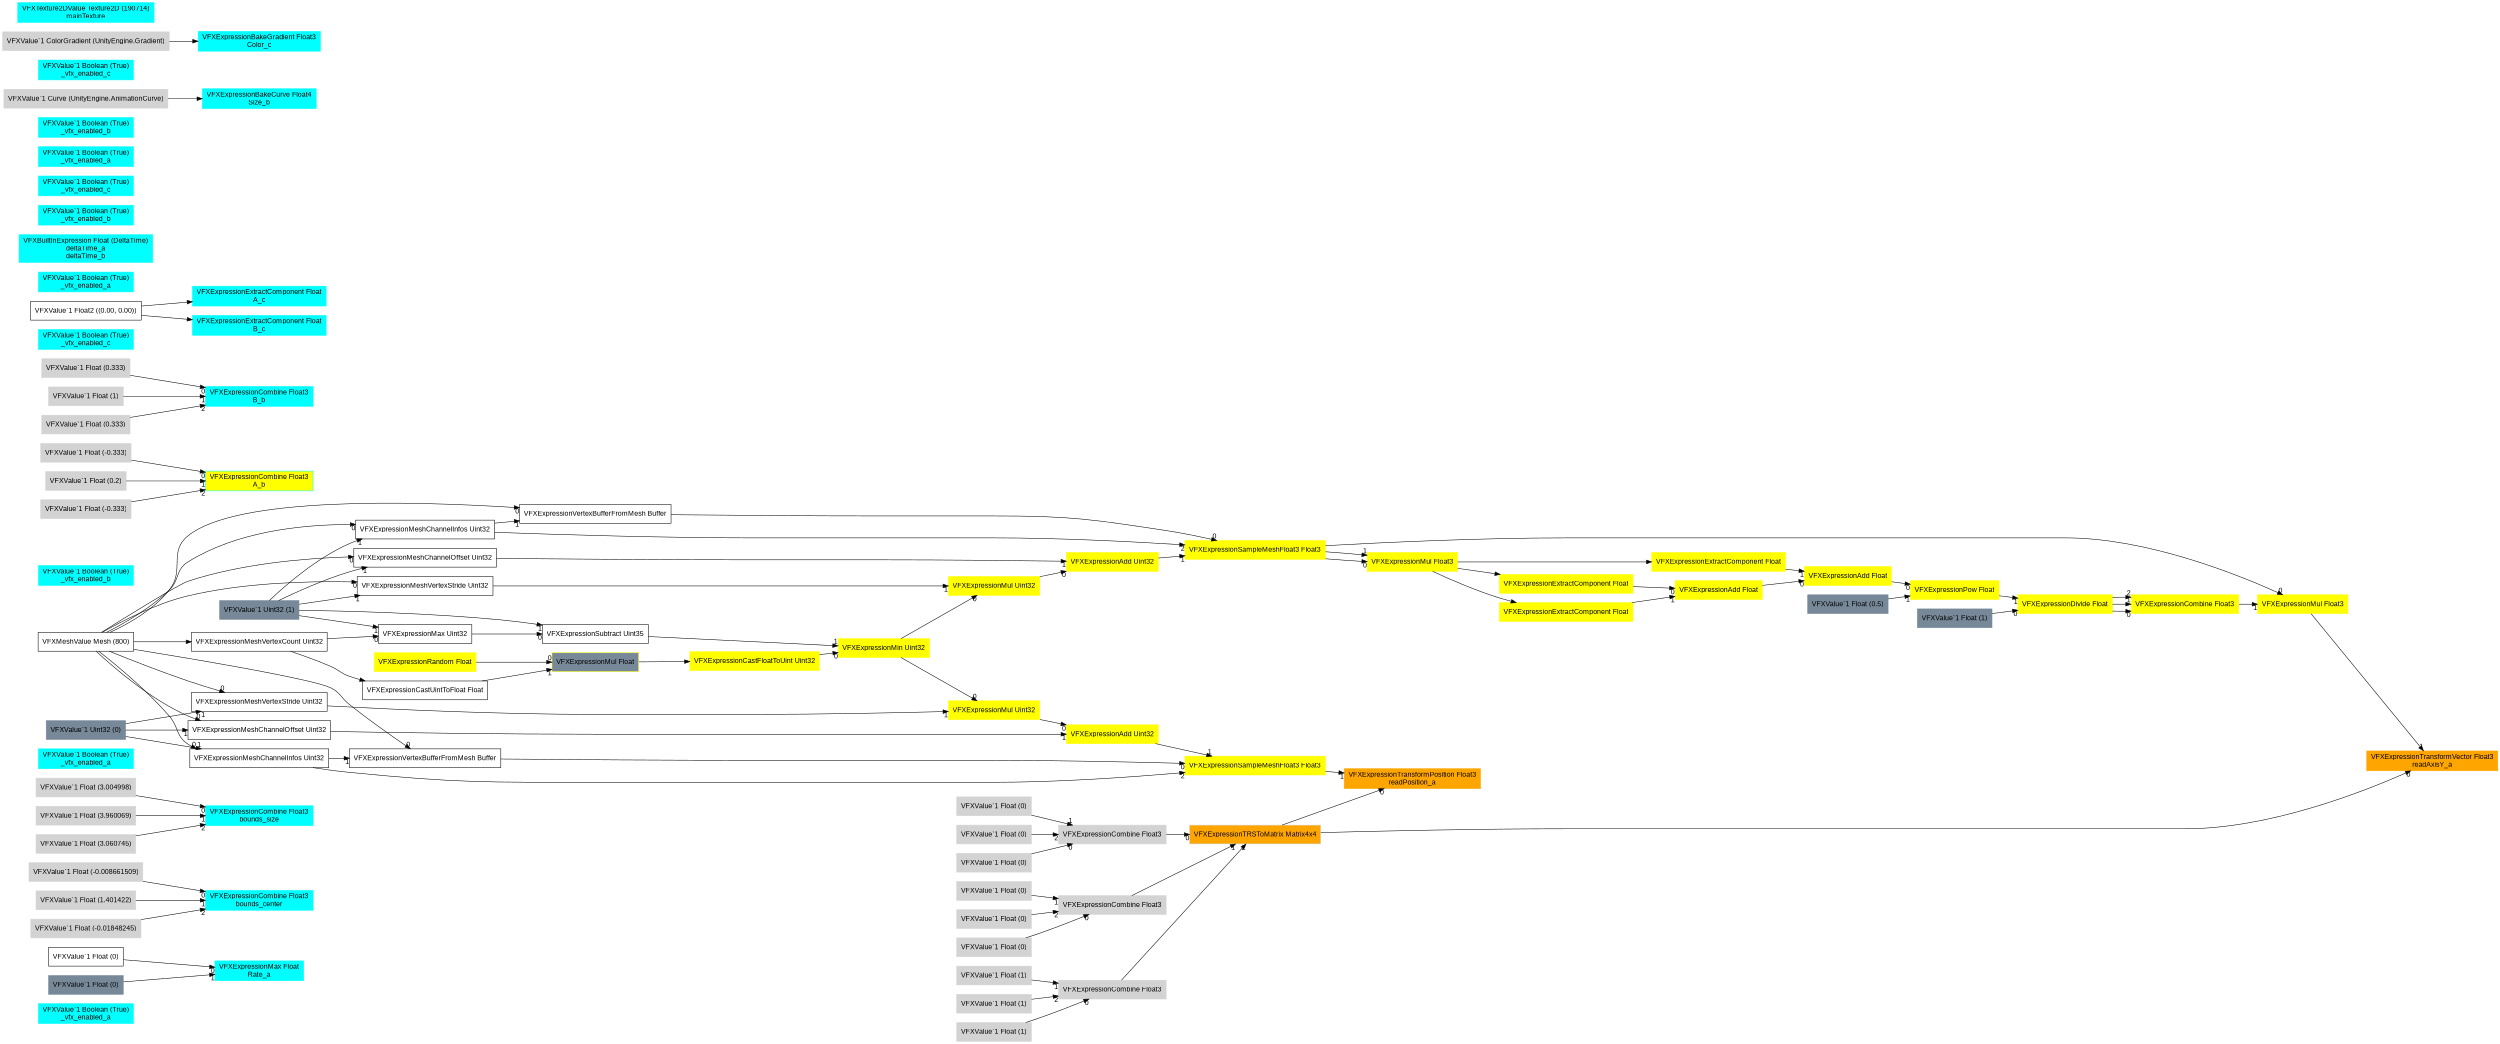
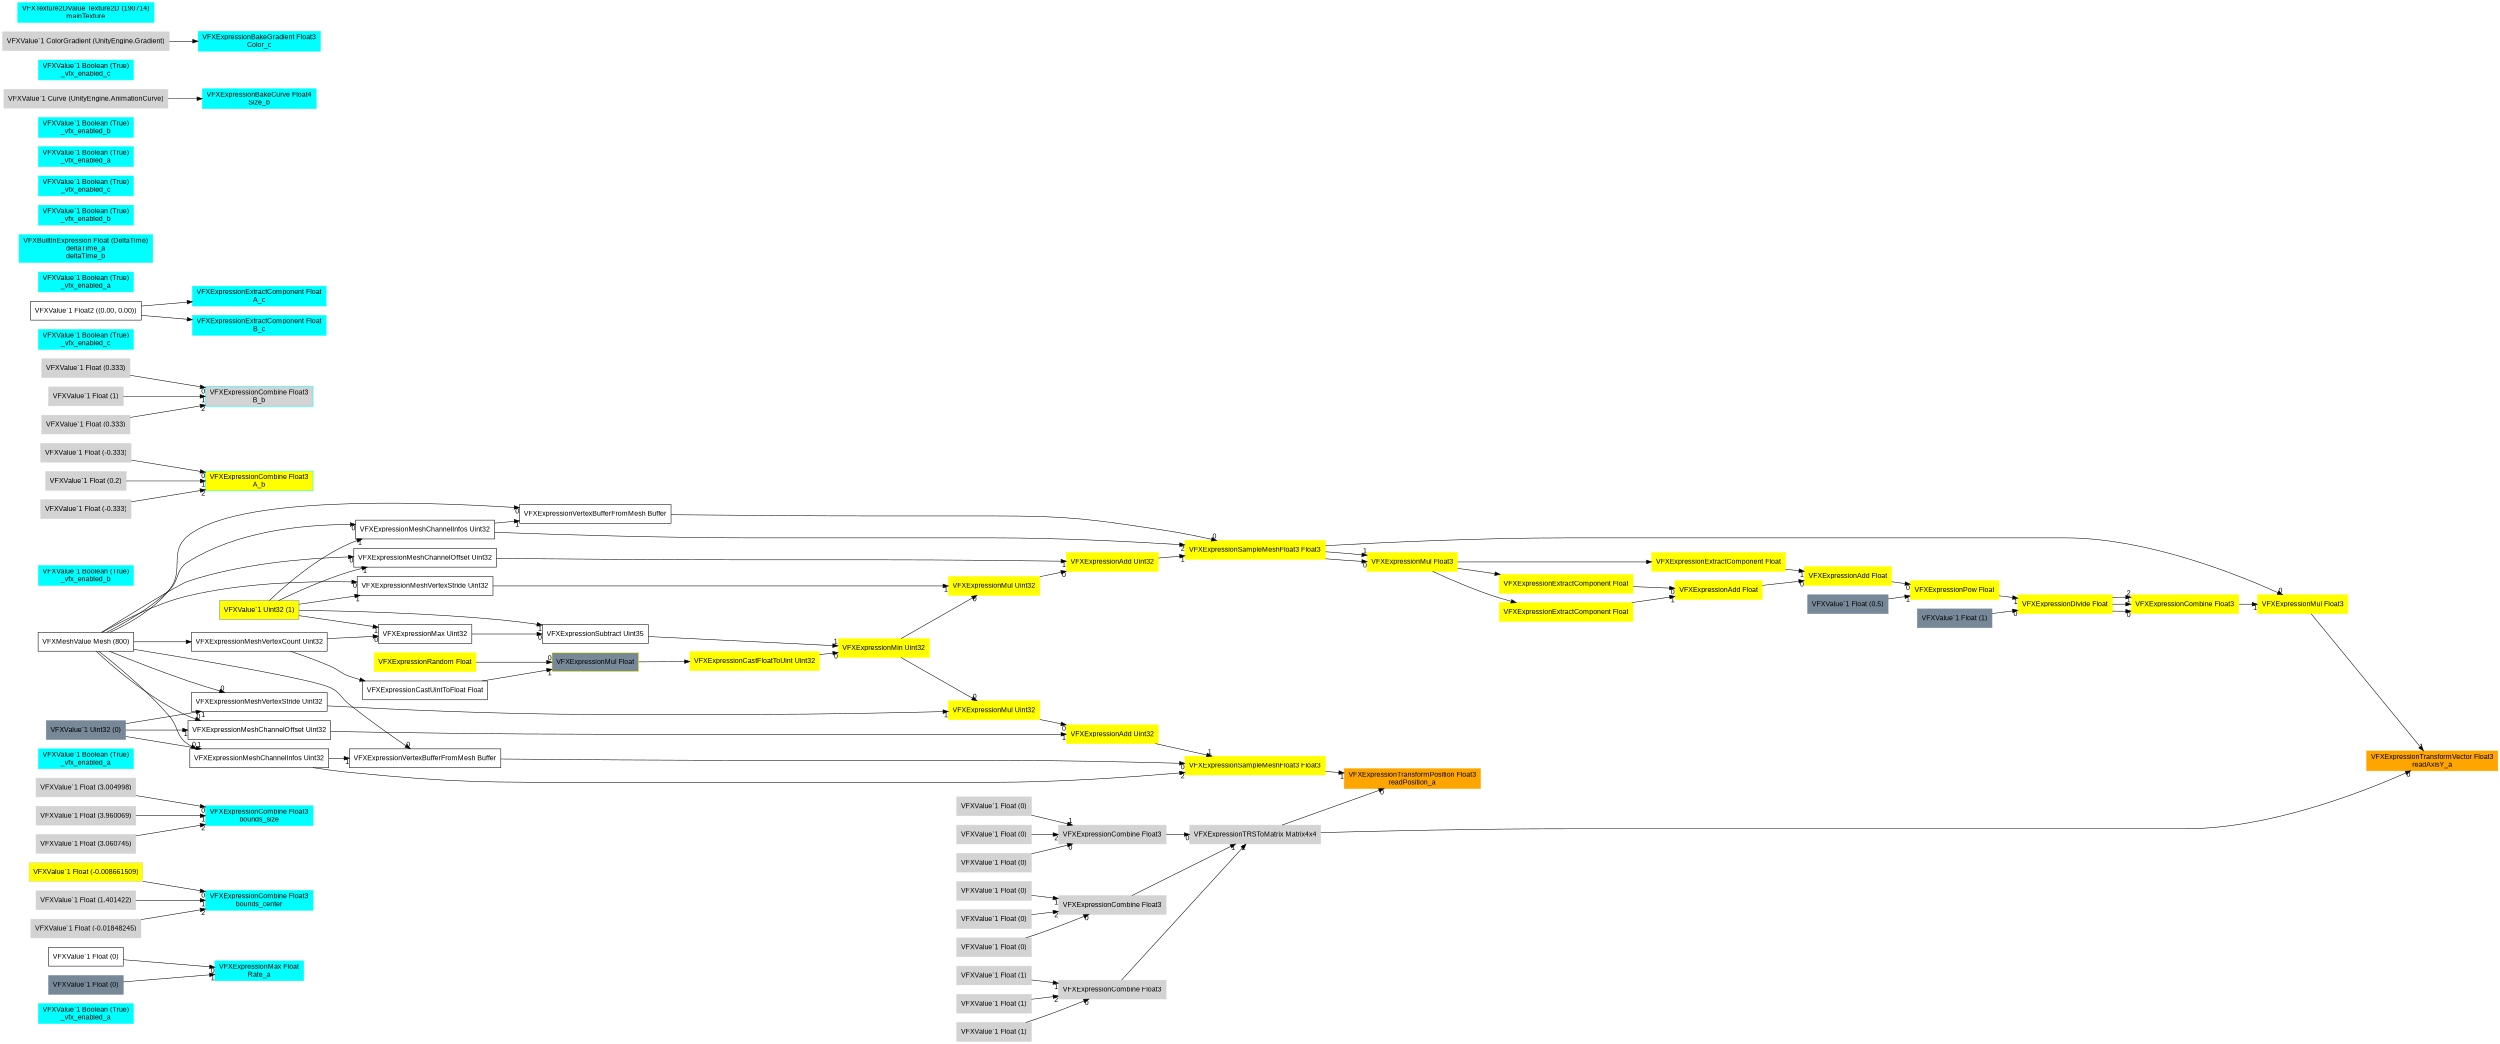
node "VFXExpressionCombine Float3 B_b": fillcolor cyan -> lightgray
node "VFXValue`1 Uint32 (1)": fillcolor lightslategray -> yellow
node "VFXExpressionTRSToMatrix Matrix4x4": fillcolor orange -> lightgray
node "VFXValue`1 Float (-0.008661509)": fillcolor lightgray -> yellow
